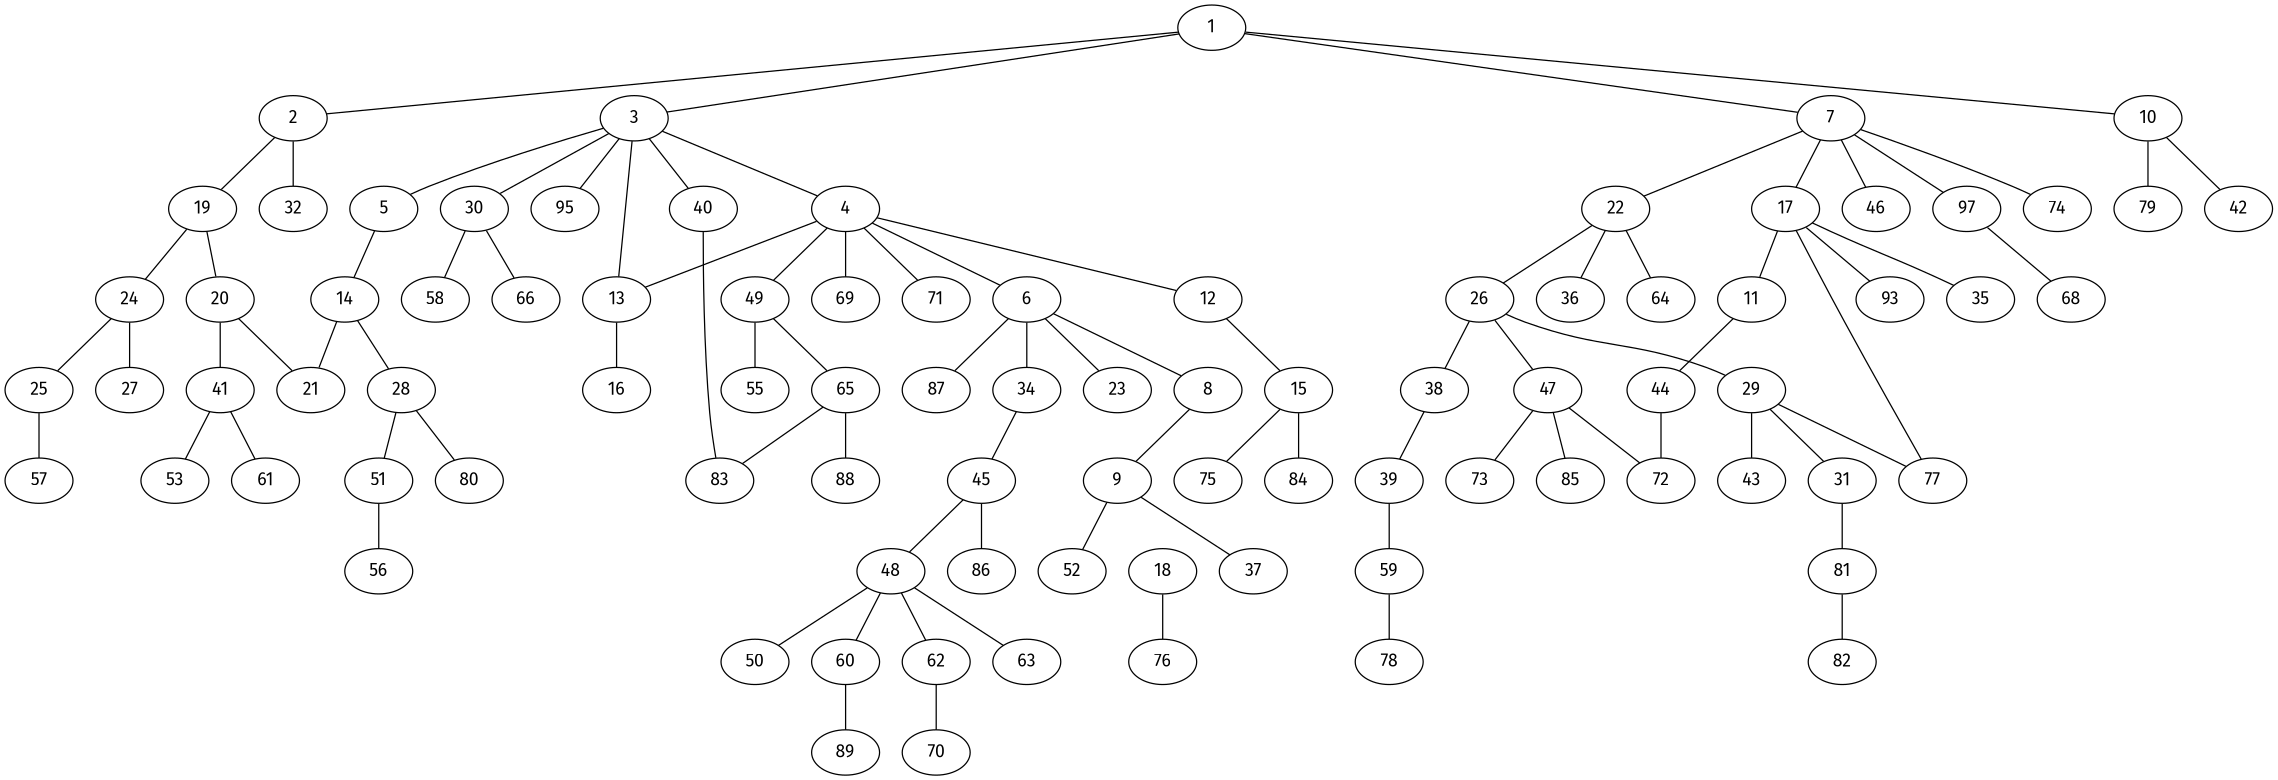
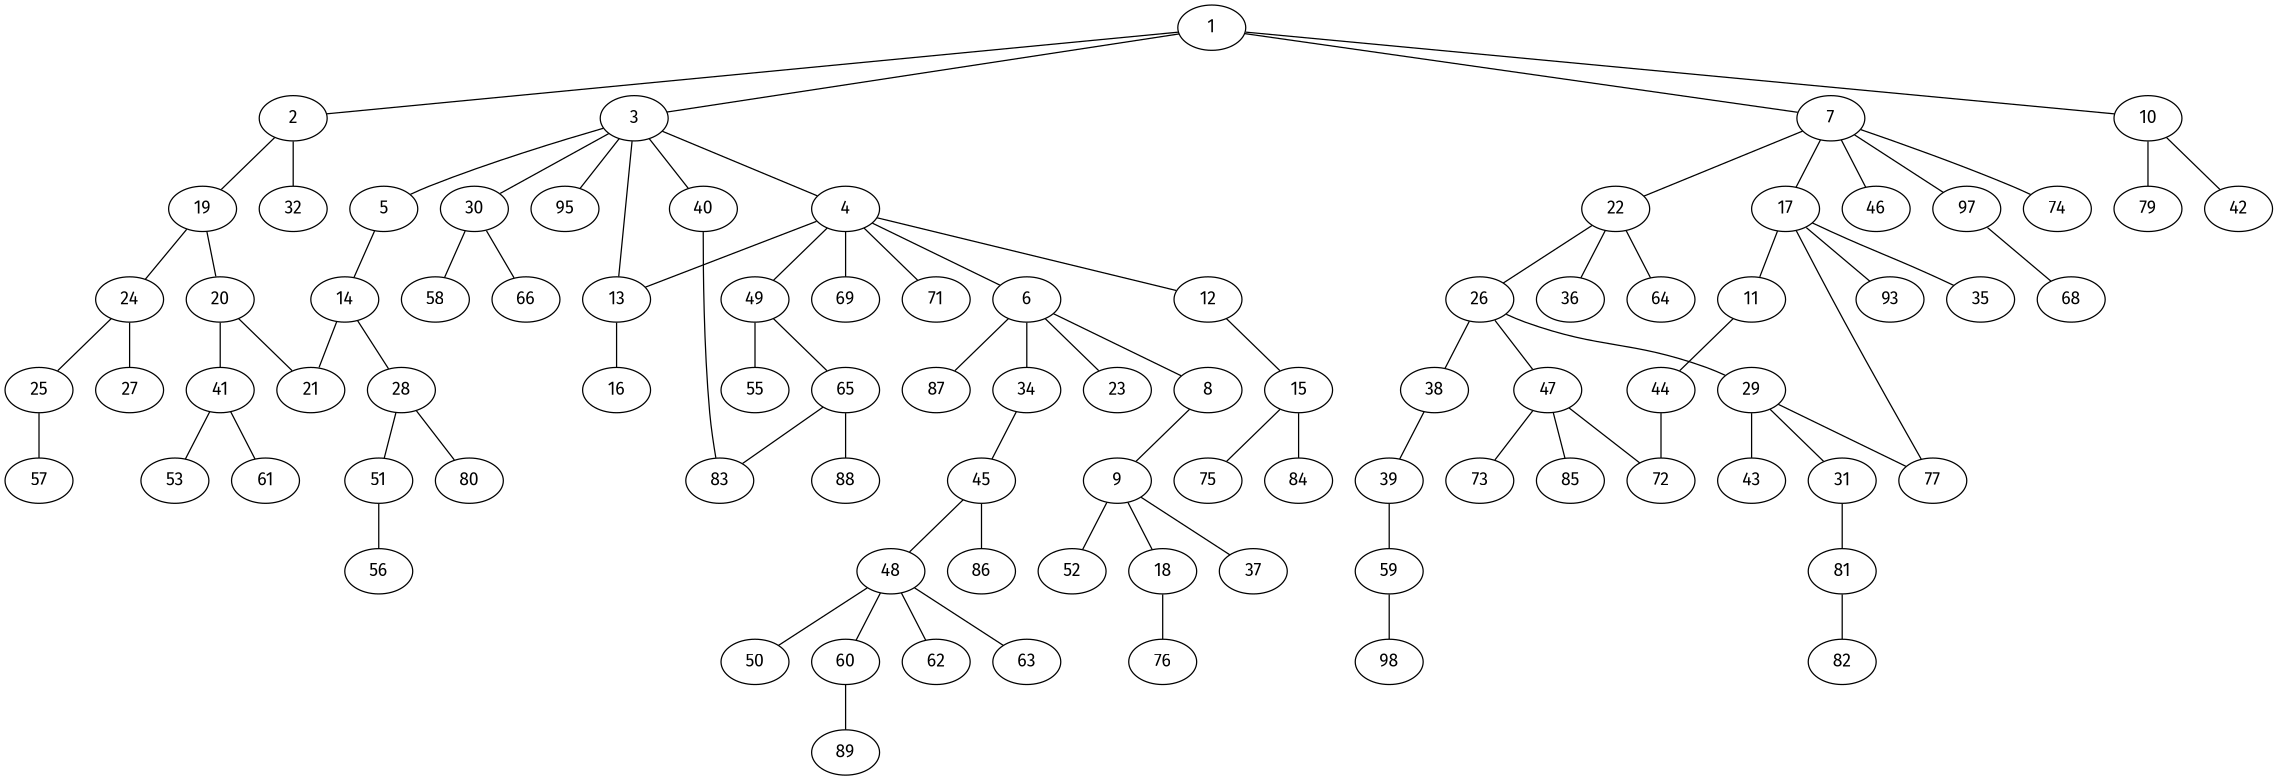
edge "9" -- "18": added
node "78": label "78" -> "98"
node "70": removed
